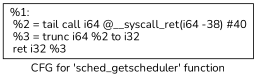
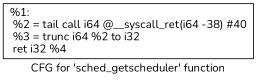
node "%1:": text "ret i32 %3" -> "ret i32 %4"
